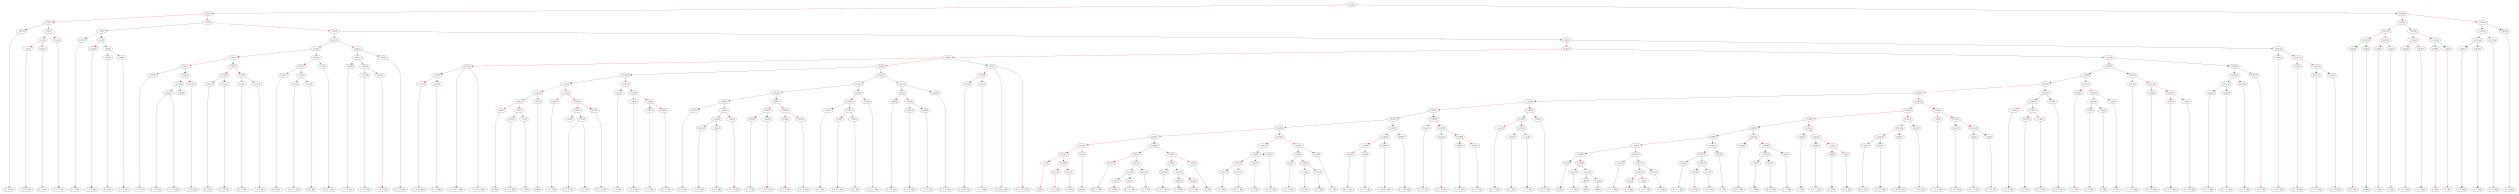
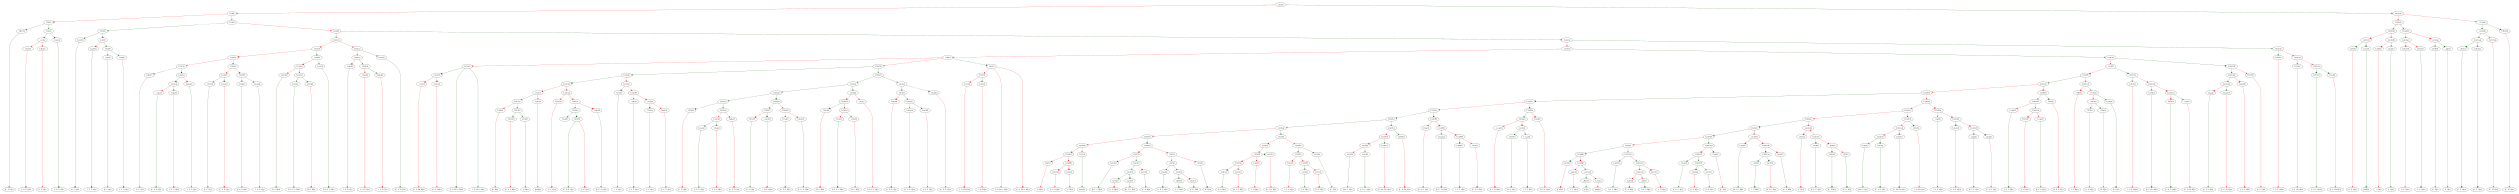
edge "L2942(2)" -> "[C  E  G  B](0)": now "L2744(0)" -> "[C  E  G  B](0)"
